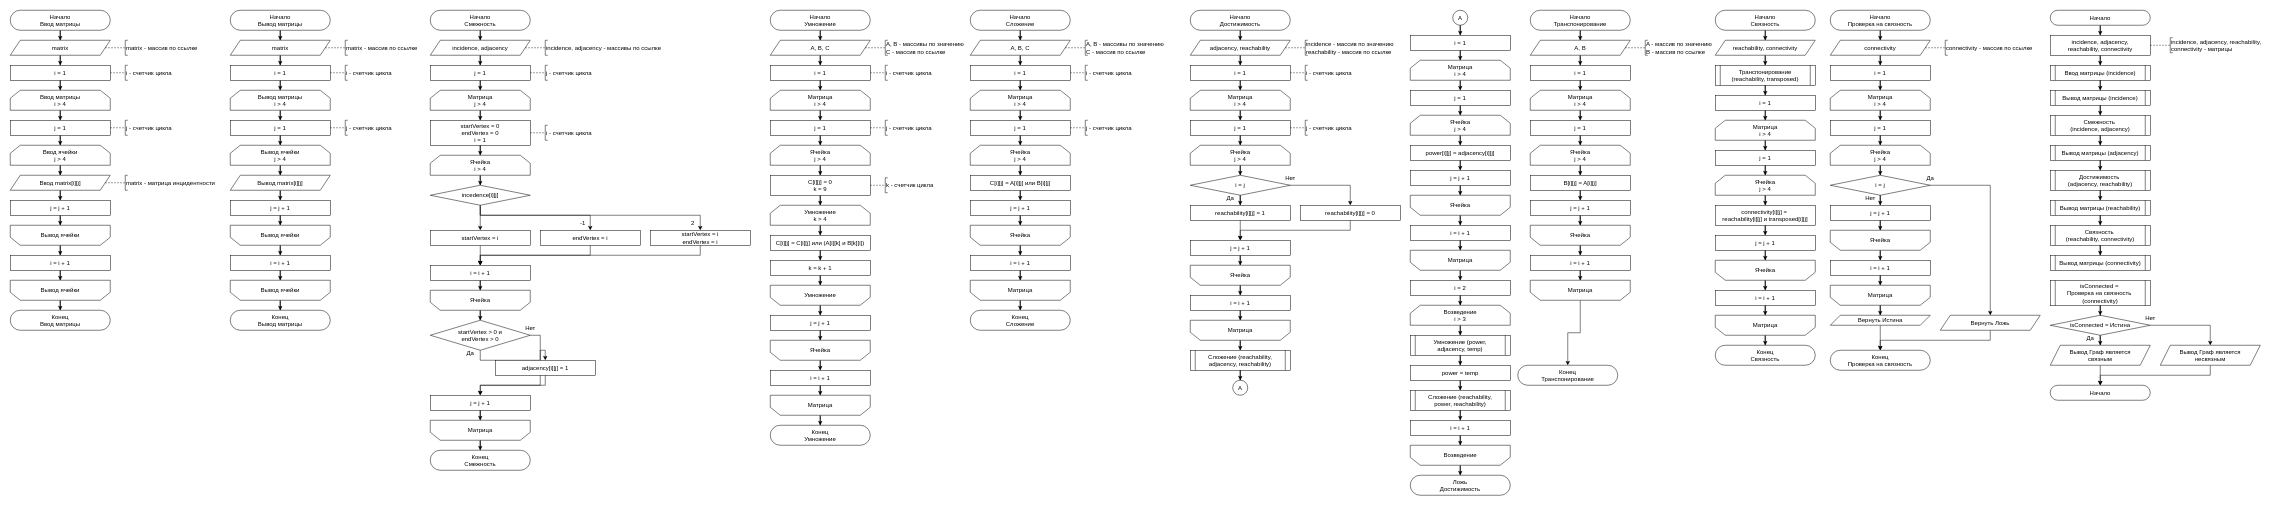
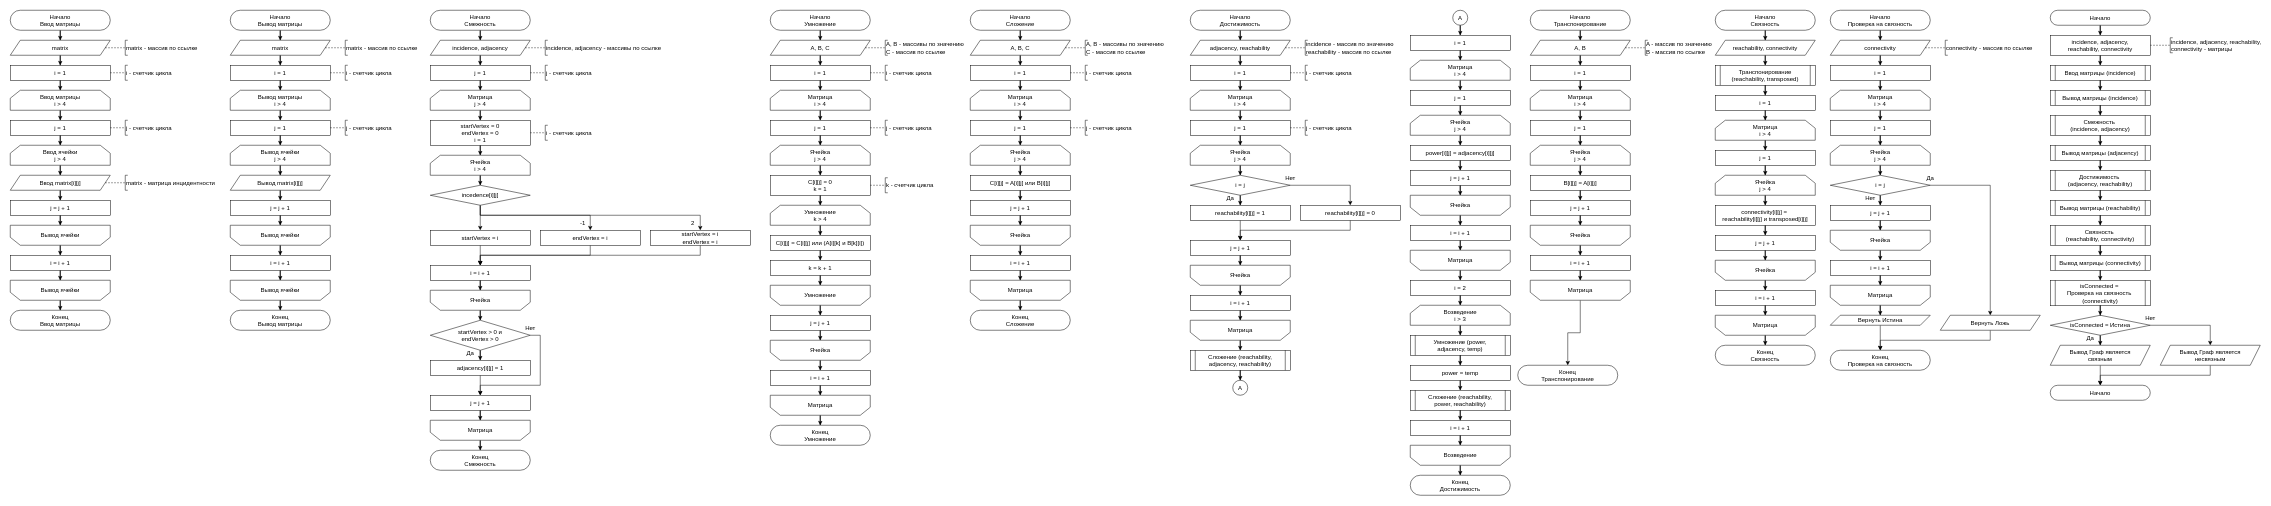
node "C[i][j] = 0 k = 9": label "C[i][j] = 0 k = 9" -> "C[i][j] = 0 k = 1"
edge "Вывод матрицы (connectivity)" -> "isConnected = Проверка на связность (connectivity)": added
node "adjacency[i][j] = 1": moved (545, 368) -> (480, 368)
node "Ложь Достижимость": label "Ложь Достижимость" -> "Конец Достижимость"
